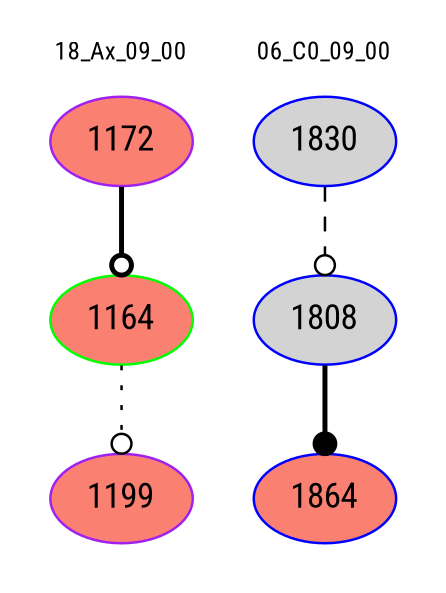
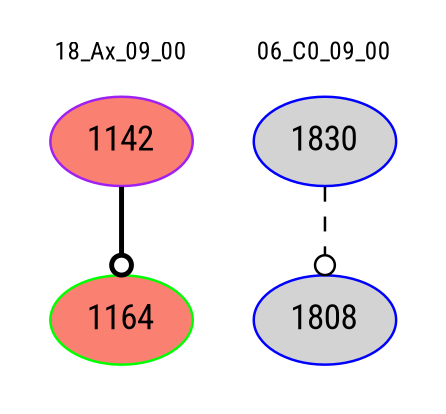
node "1172": label "1172" -> "1142"
node "1199": removed
node "1864": removed
